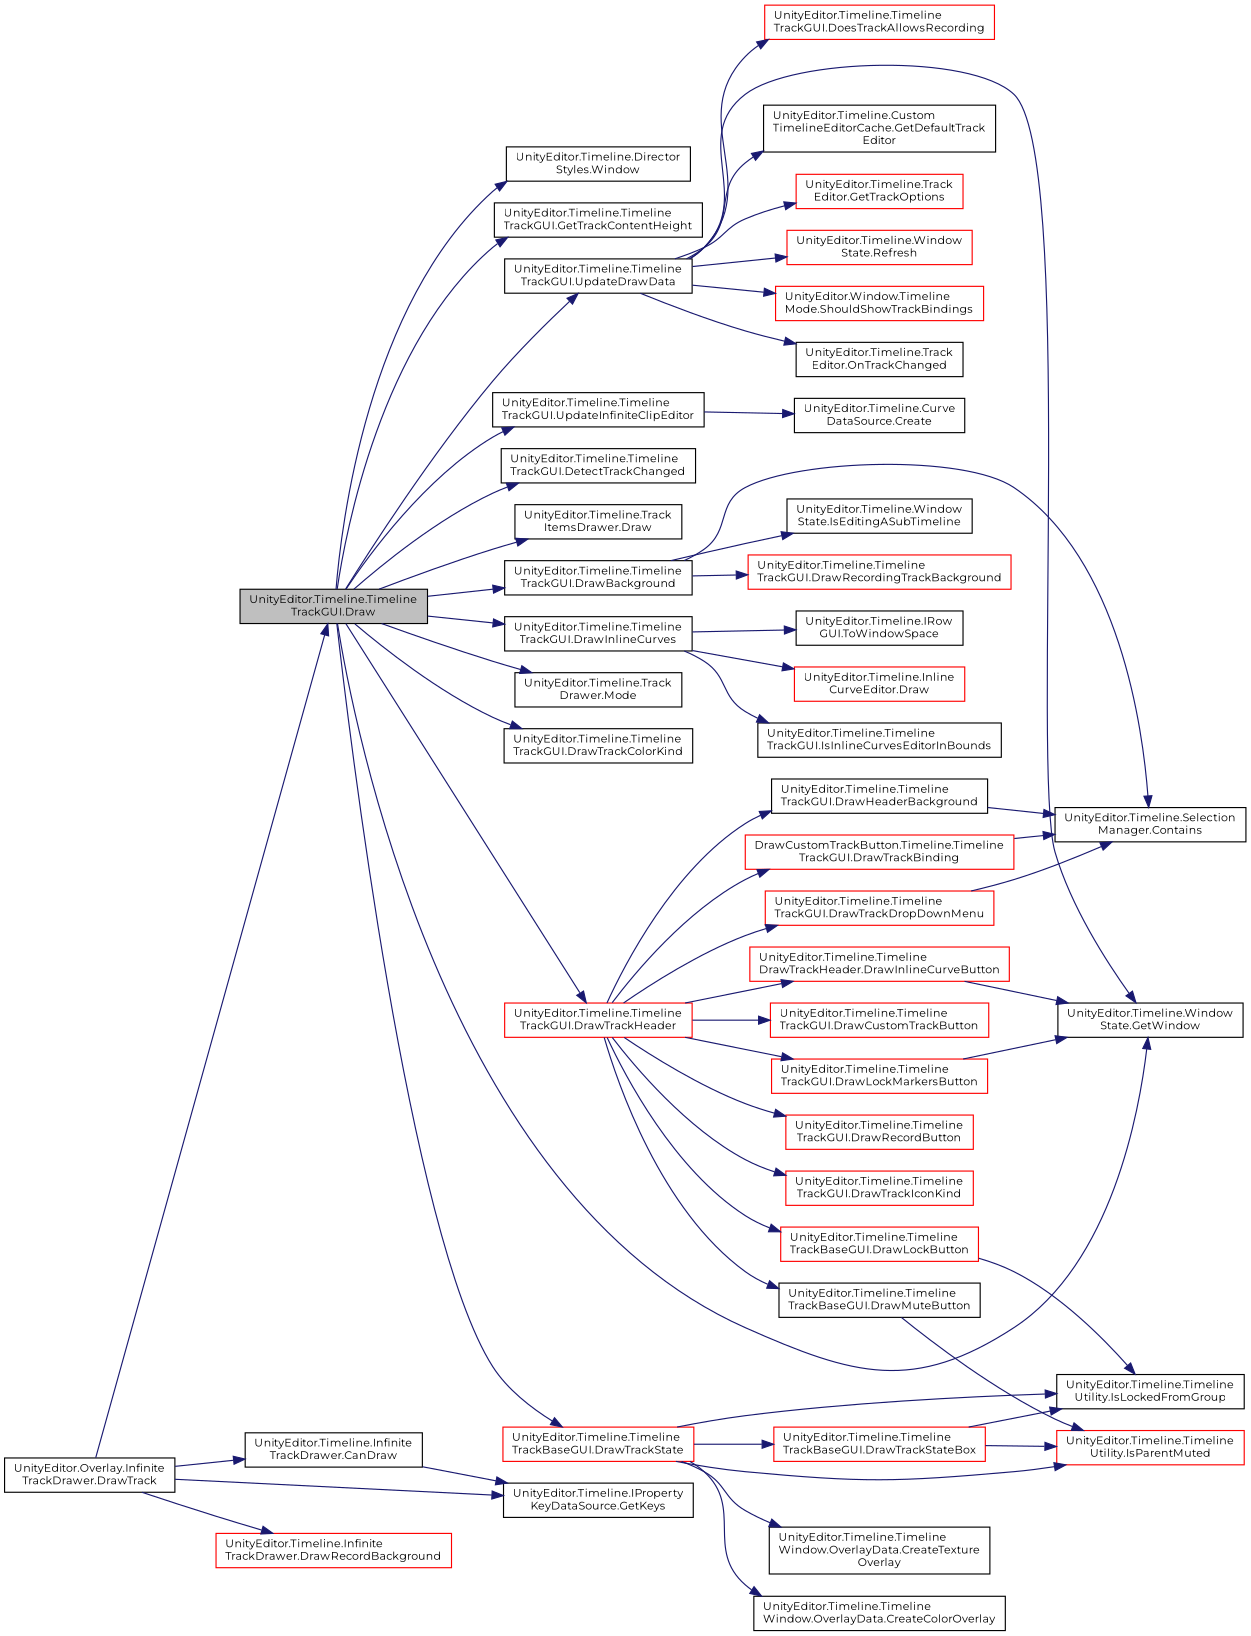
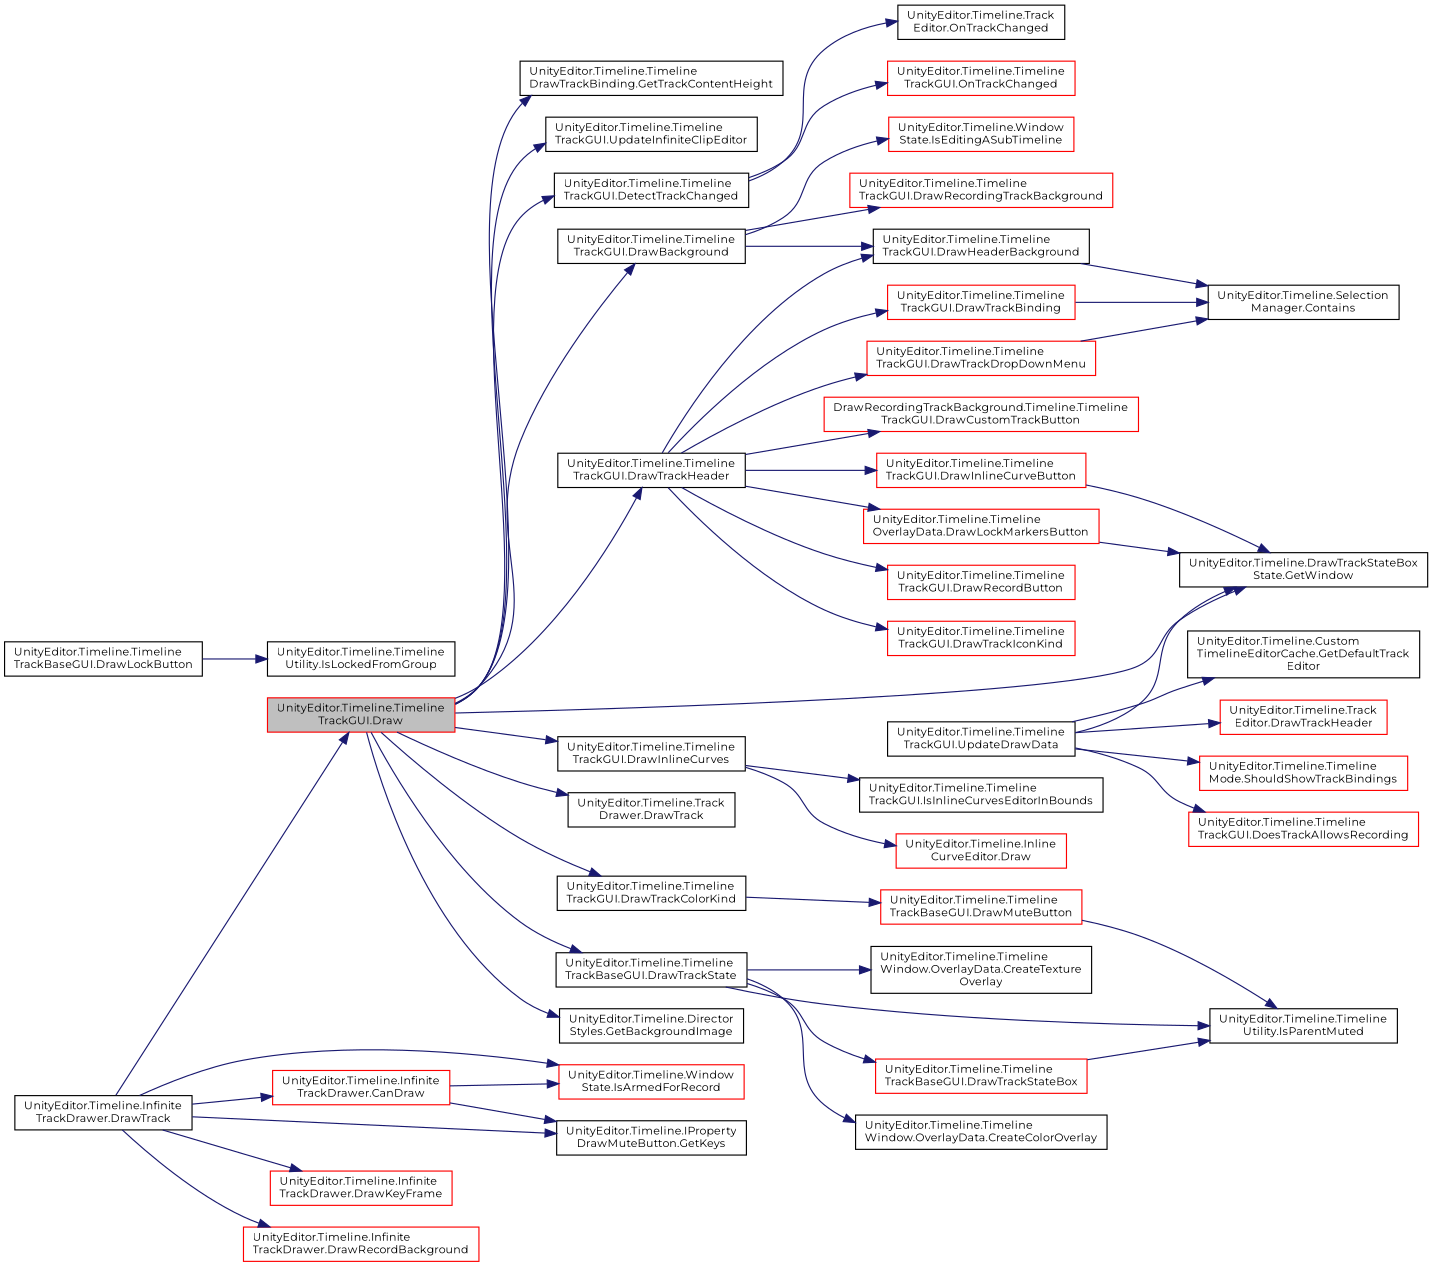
node "UnityEditor.Timeline.Timeline TrackGUI.OnTrackChanged": added
node "UnityEditor.Timeline.Director Styles.Window": label "UnityEditor.Timeline.Director Styles.Window" -> "UnityEditor.Timeline.Director Styles.GetBackgroundImage"
node "UnityEditor.Timeline.Track Editor.GetTrackOptions": label "UnityEditor.Timeline.Track Editor.GetTrackOptions" -> "UnityEditor.Timeline.Track Editor.DrawTrackHeader"
node "UnityEditor.Timeline.Timeline TrackGUI.GetTrackContentHeight": label "UnityEditor.Timeline.Timeline TrackGUI.GetTrackContentHeight" -> "UnityEditor.Timeline.Timeline DrawTrackBinding.GetTrackContentHeight"
node "UnityEditor.Timeline.Window State.Refresh": removed
node "UnityEditor.Window.Timeline Mode.ShouldShowTrackBindings": label "UnityEditor.Window.Timeline Mode.ShouldShowTrackBindings" -> "UnityEditor.Timeline.Timeline Mode.ShouldShowTrackBindings"
edge "UnityEditor.Timeline.Timeline TrackGUI.UpdateDrawData" -> "UnityEditor.Timeline.Track Editor.OnTrackChanged": now "UnityEditor.Timeline.Timeline TrackGUI.DetectTrackChanged" -> "UnityEditor.Timeline.Track Editor.OnTrackChanged"
node "UnityEditor.Timeline.Curve DataSource.Create": removed
edge "UnityEditor.Timeline.Timeline TrackGUI.Draw" -> "UnityEditor.Timeline.Timeline TrackGUI.UpdateDrawData": removed
edge "UnityEditor.Timeline.Timeline TrackGUI.DrawBackground" -> "UnityEditor.Timeline.Selection Manager.Contains": now "UnityEditor.Timeline.Timeline TrackGUI.DrawBackground" -> "UnityEditor.Timeline.Timeline TrackGUI.DrawHeaderBackground"
node "UnityEditor.Timeline.Window State.IsEditingASubTimeline": color black -> red
node "UnityEditor.Timeline.Track ItemsDrawer.Draw": removed
node "UnityEditor.Timeline.Timeline TrackGUI.Draw": color black -> red
node "UnityEditor.Timeline.IRow GUI.ToWindowSpace": removed
node "UnityEditor.Timeline.Track Drawer.Mode": label "UnityEditor.Timeline.Track Drawer.Mode" -> "UnityEditor.Timeline.Track Drawer.DrawTrack"
node "DrawCustomTrackButton.Timeline.Timeline TrackGUI.DrawTrackBinding": label "DrawCustomTrackButton.Timeline.Timeline TrackGUI.DrawTrackBinding" -> "UnityEditor.Timeline.Timeline TrackGUI.DrawTrackBinding"
node "UnityEditor.Timeline.Timeline DrawTrackHeader.DrawInlineCurveButton": label "UnityEditor.Timeline.Timeline DrawTrackHeader.DrawInlineCurveButton" -> "UnityEditor.Timeline.Timeline TrackGUI.DrawInlineCurveButton"
node "UnityEditor.Timeline.Timeline TrackGUI.DrawTrackHeader": color red -> black
node "UnityEditor.Timeline.Timeline TrackGUI.DrawCustomTrackButton": label "UnityEditor.Timeline.Timeline TrackGUI.DrawCustomTrackButton" -> "DrawRecordingTrackBackground.Timeline.Timeline TrackGUI.DrawCustomTrackButton"
node "UnityEditor.Timeline.Window State.GetWindow": label "UnityEditor.Timeline.Window State.GetWindow" -> "UnityEditor.Timeline.DrawTrackStateBox State.GetWindow"
node "UnityEditor.Timeline.Timeline TrackGUI.DrawLockMarkersButton": label "UnityEditor.Timeline.Timeline TrackGUI.DrawLockMarkersButton" -> "UnityEditor.Timeline.Timeline OverlayData.DrawLockMarkersButton"
node "UnityEditor.Timeline.Window State.IsArmedForRecord": added
edge "UnityEditor.Timeline.Timeline TrackGUI.DrawTrackHeader" -> "UnityEditor.Timeline.Timeline TrackBaseGUI.DrawLockButton": removed
edge "UnityEditor.Timeline.Timeline TrackGUI.DrawTrackHeader" -> "UnityEditor.Timeline.Timeline TrackBaseGUI.DrawMuteButton": now "UnityEditor.Timeline.Timeline TrackGUI.DrawTrackColorKind" -> "UnityEditor.Timeline.Timeline TrackBaseGUI.DrawMuteButton"
node "UnityEditor.Timeline.Infinite TrackDrawer.DrawKeyFrame": added
node "UnityEditor.Timeline.Timeline TrackBaseGUI.DrawLockButton": color red -> black
node "UnityEditor.Timeline.Timeline TrackBaseGUI.DrawMuteButton": color black -> red
edge "UnityEditor.Timeline.Timeline TrackBaseGUI.DrawTrackState" -> "UnityEditor.Timeline.Timeline Utility.IsLockedFromGroup": removed
edge "UnityEditor.Timeline.Timeline TrackBaseGUI.DrawTrackStateBox" -> "UnityEditor.Timeline.Timeline Utility.IsLockedFromGroup": removed
node "UnityEditor.Timeline.Timeline TrackBaseGUI.DrawTrackState": color red -> black
node "UnityEditor.Timeline.Timeline Utility.IsParentMuted": color red -> black
node "UnityEditor.Timeline.Infinite TrackDrawer.CanDraw": color black -> red
node "UnityEditor.Overlay.Infinite TrackDrawer.DrawTrack": label "UnityEditor.Overlay.Infinite TrackDrawer.DrawTrack" -> "UnityEditor.Timeline.Infinite TrackDrawer.DrawTrack"
node "UnityEditor.Timeline.IProperty KeyDataSource.GetKeys": label "UnityEditor.Timeline.IProperty KeyDataSource.GetKeys" -> "UnityEditor.Timeline.IProperty DrawMuteButton.GetKeys"
